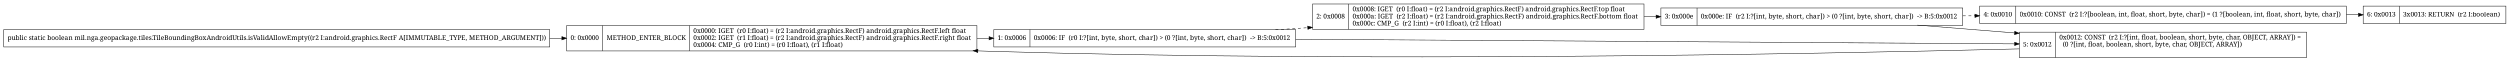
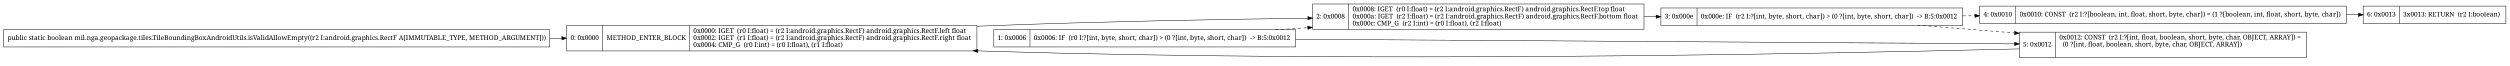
edge "3: 0x000e" -> "5: 0x0012": style solid -> dashed
edge "0: 0x0000" -> "1: 0x0006": now "0: 0x0000" -> "2: 0x0008"
